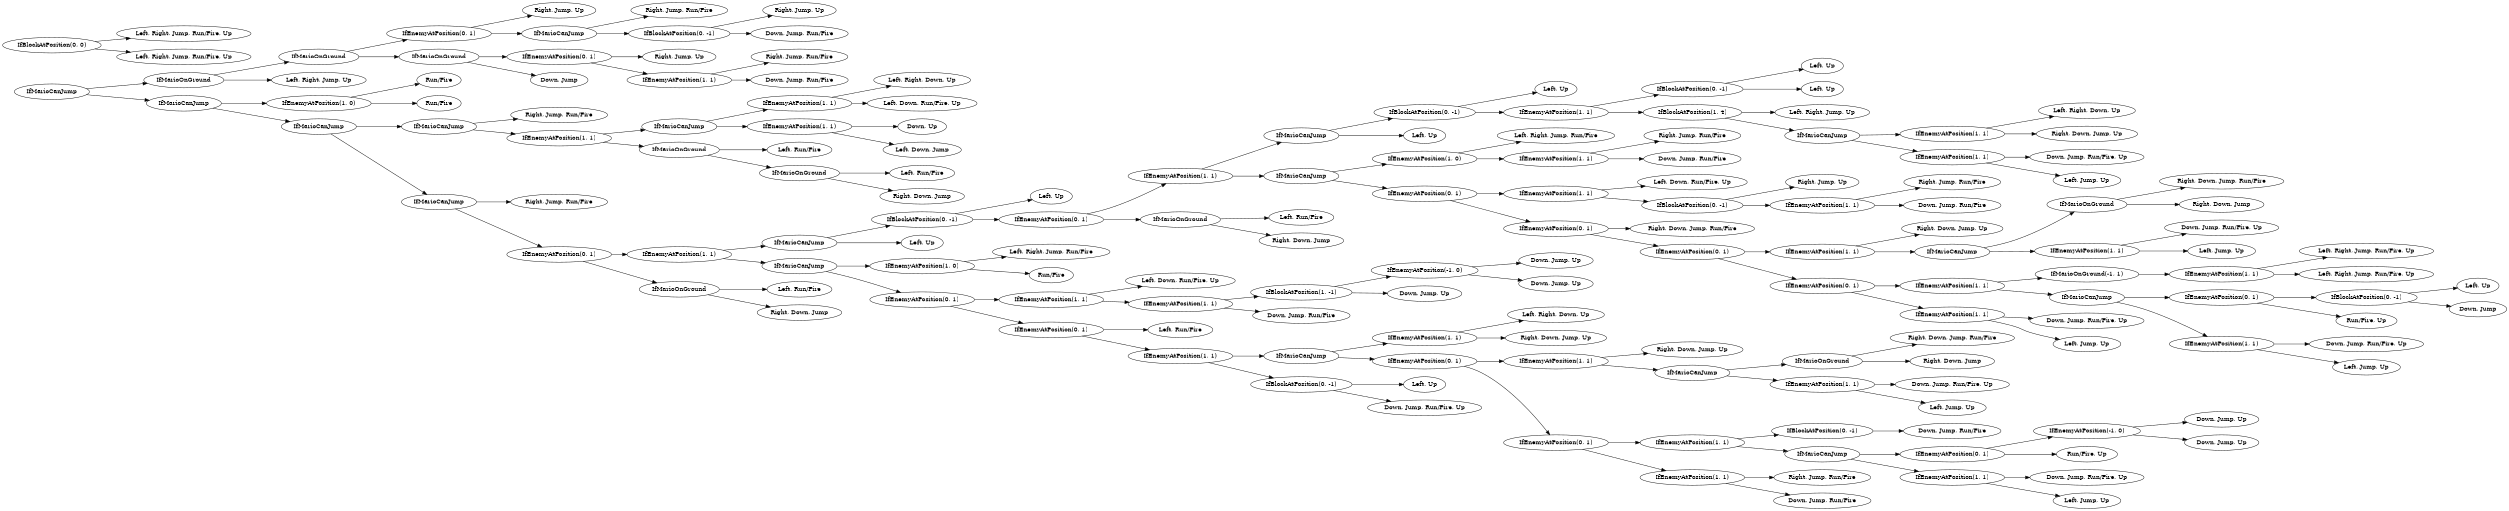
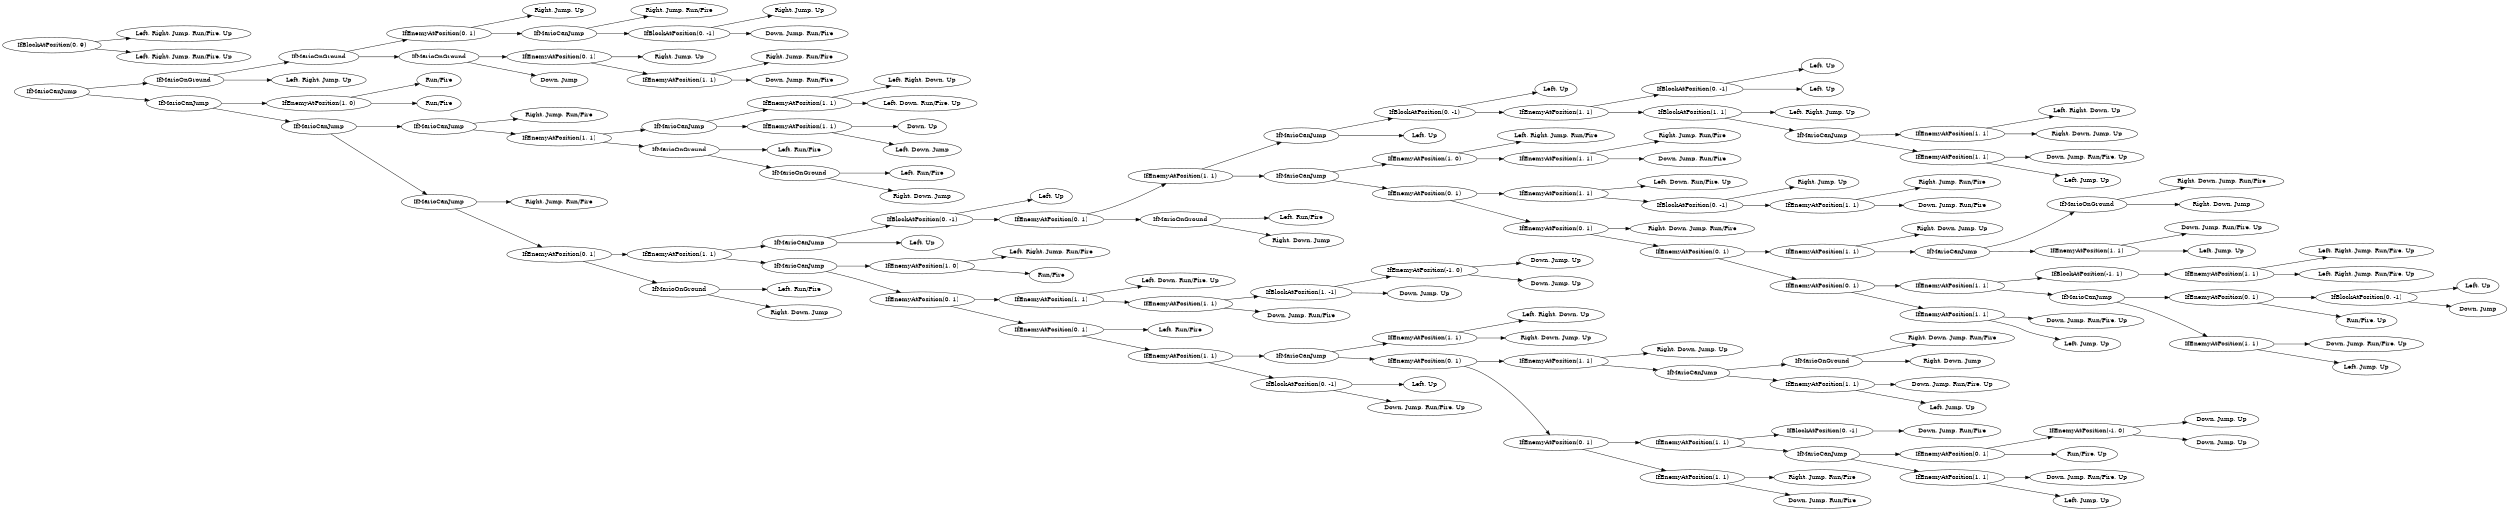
node "IfBlockAtPosition(0, 0)": label "IfBlockAtPosition(0, 0)" -> "IfBlockAtPosition(0, 9)"
node "IfBlockAtPosition(1, 4)": label "IfBlockAtPosition(1, 4)" -> "IfBlockAtPosition(1, 1)"
node "IfMarioOnGround(-1, 1)": label "IfMarioOnGround(-1, 1)" -> "IfBlockAtPosition(-1, 1)"
